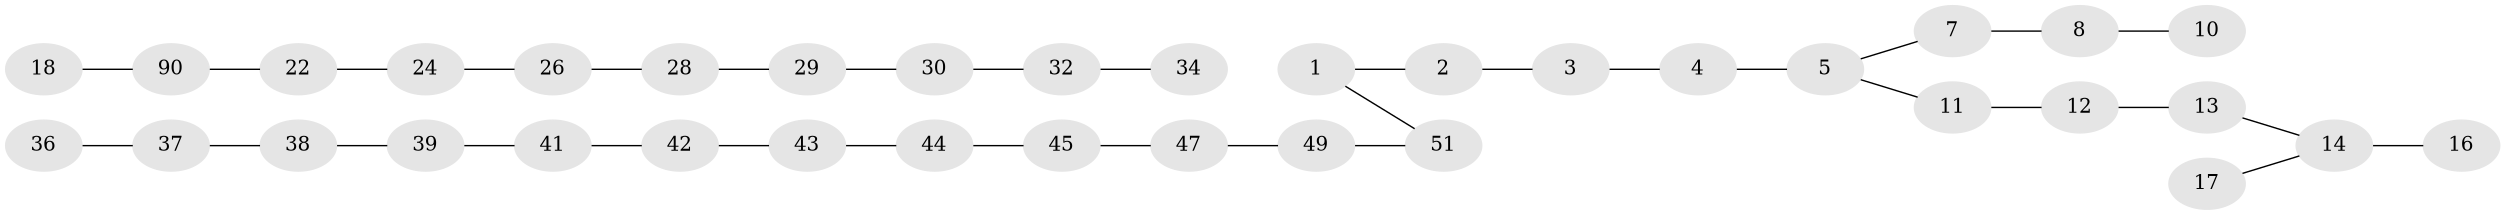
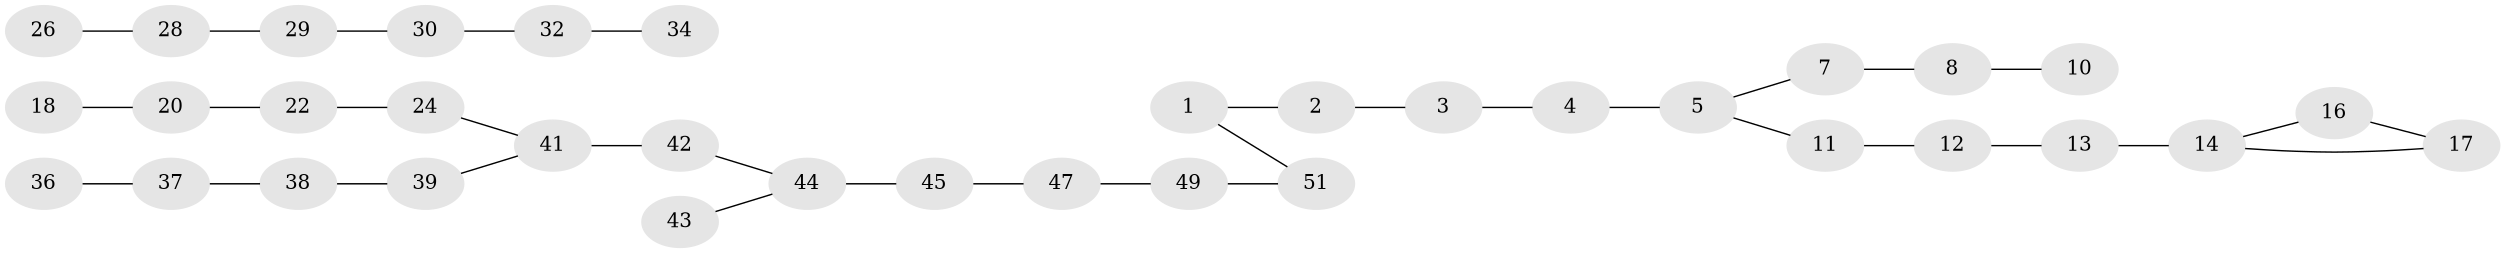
node "90": label "90" -> "20"
edge "24" -- "26": now "24" -- "41"
edge "16" -- "17": added
edge "42" -- "43": now "42" -- "44"
